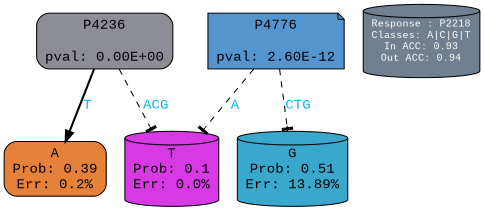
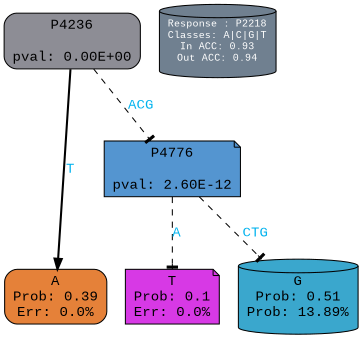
edge "P4236 pval: 0.00E+00" -> "T Prob: 0.1 Err: 0.0%": now "P4236 pval: 0.00E+00" -> "P4776 pval: 2.60E-12"
node "A Prob: 0.39 Err: 0.2%": label "A Prob: 0.39 Err: 0.2%" -> "A Prob: 0.39 Err: 0.0%"
node "T Prob: 0.1 Err: 0.0%": shape cylinder -> note
node "G Prob: 0.51 Err: 13.89%": label "G Prob: 0.51 Err: 13.89%" -> "G Prob: 0.51 Prob: 13.89%"
